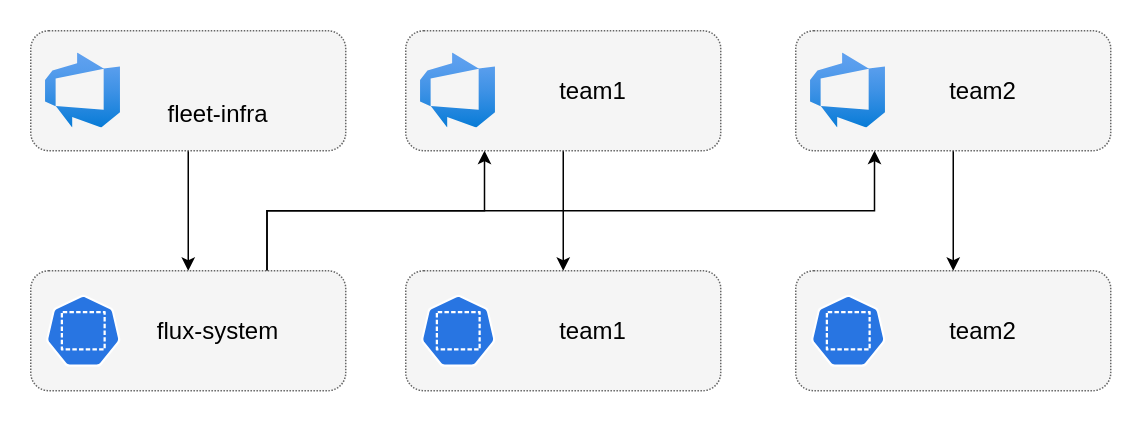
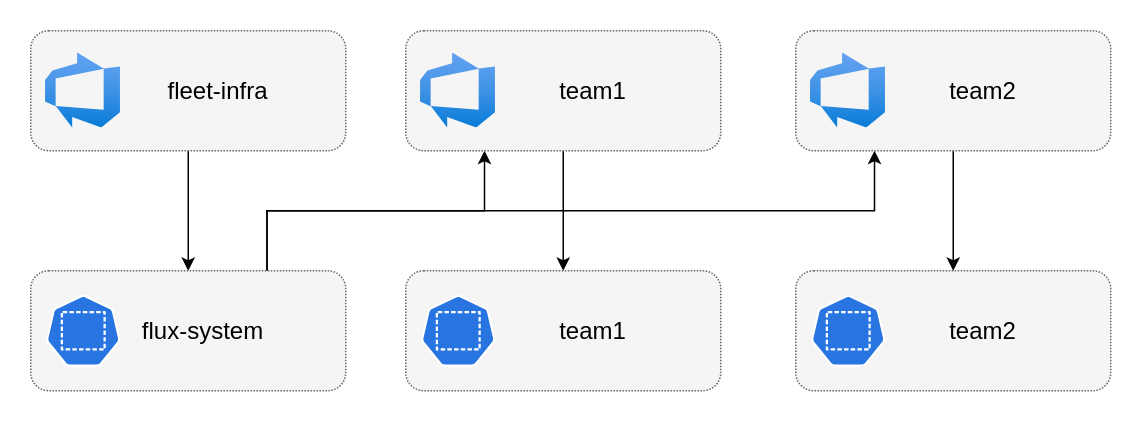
node "fleet-infra": moved (218, 113) -> (218, 91)
node "flux-system": moved (218, 331) -> (203, 331)
